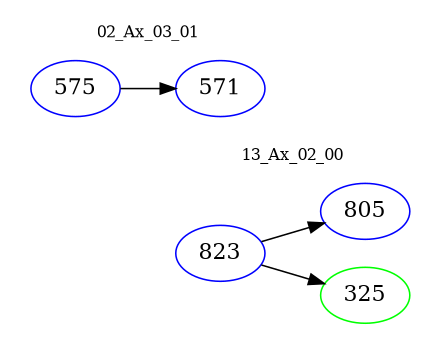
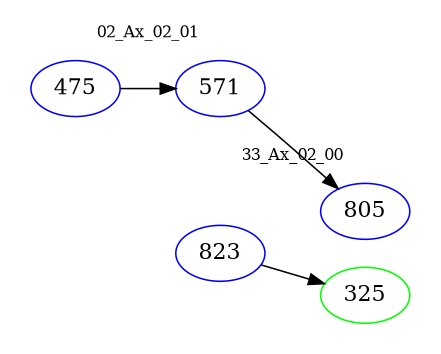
cluster "02_Ax_03_01": label "02_Ax_03_01" -> "02_Ax_02_01"
node "575": label "575" -> "475"
cluster "13_Ax_02_00": label "13_Ax_02_00" -> "33_Ax_02_00"
edge "823" -> "805": now "571" -> "805"
